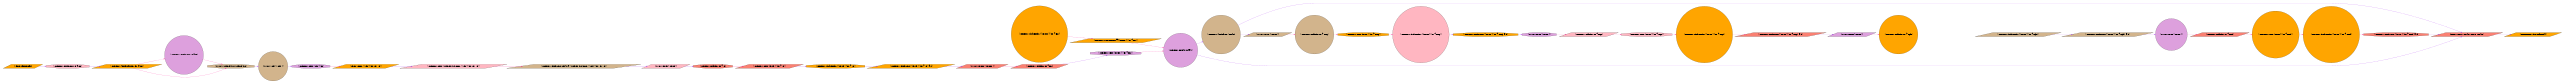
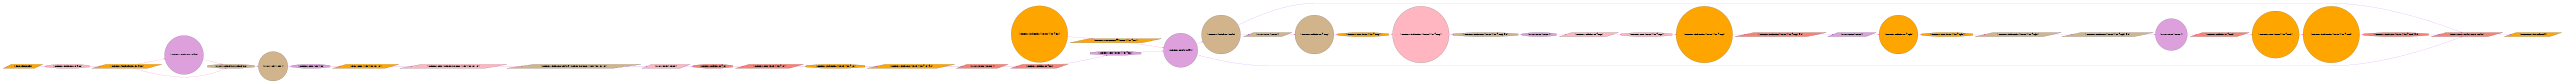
node "(<operator>.assignment,*(_BYTE *)(a1 + 2436) = 0)": fillcolor orange -> tan
node "(<operator>.cast,(_BYTE *)(a1 + 2692))": added
